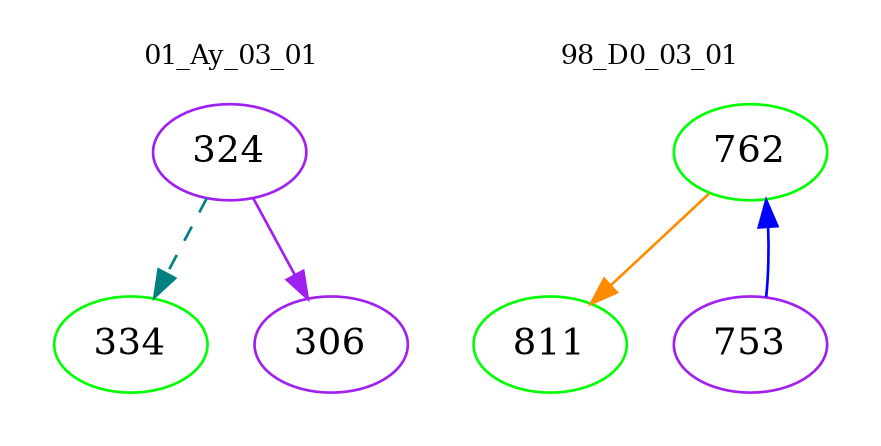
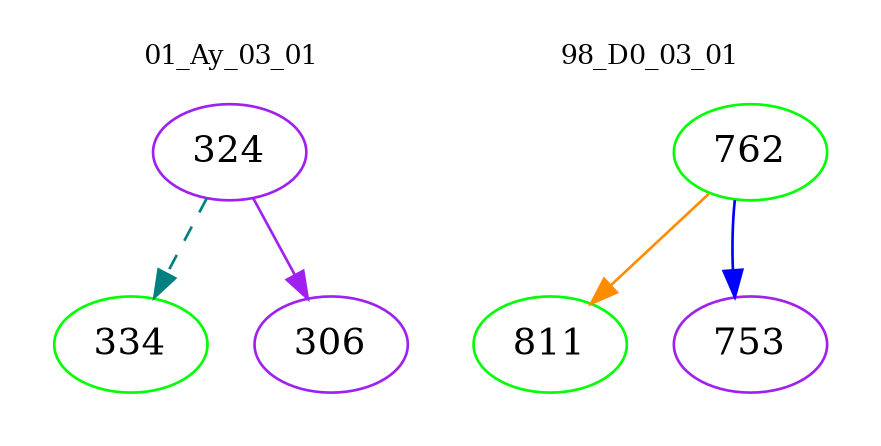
edge "753" -> "762": reversed
